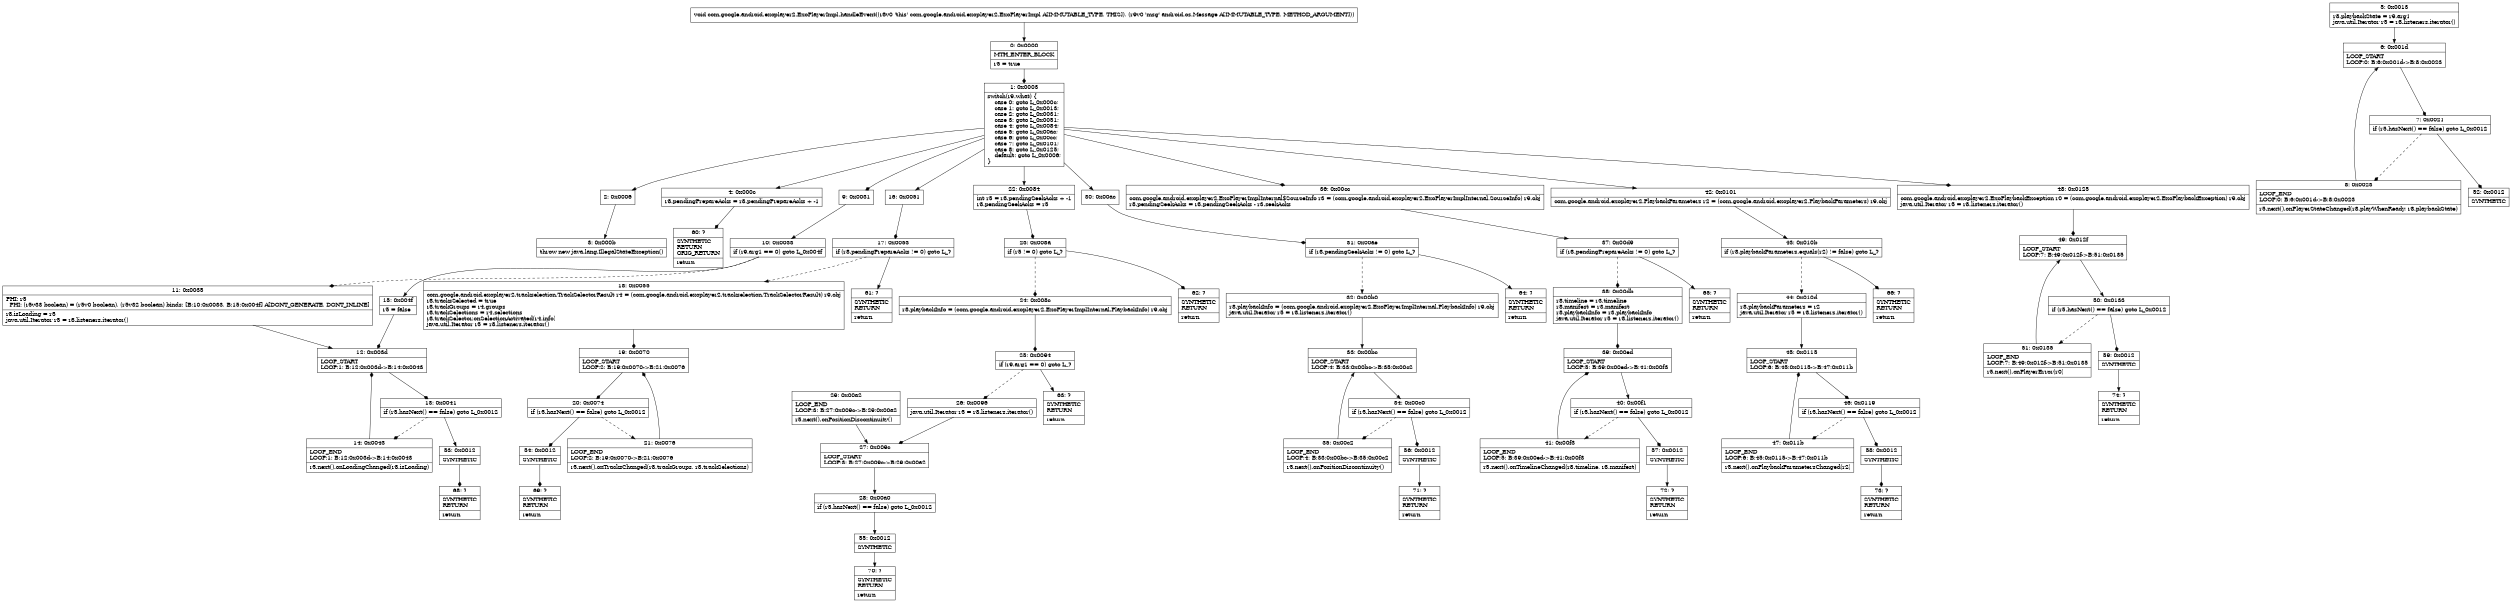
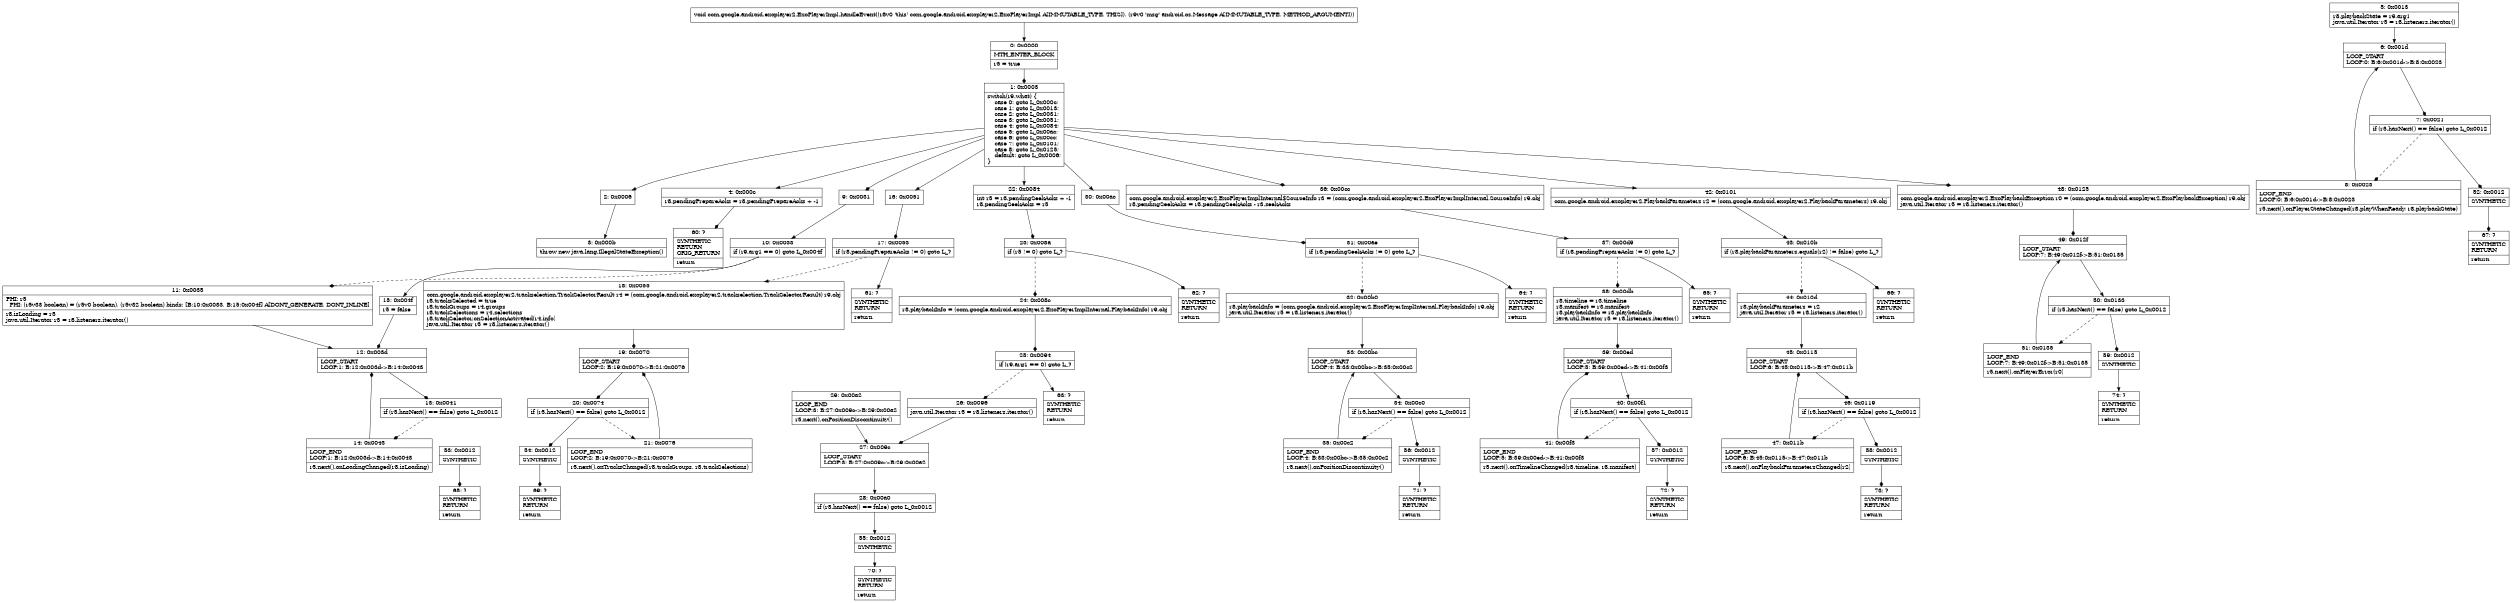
node "67: ?": added
edge "13: 0x0041" -> "53: 0x0012": removed
